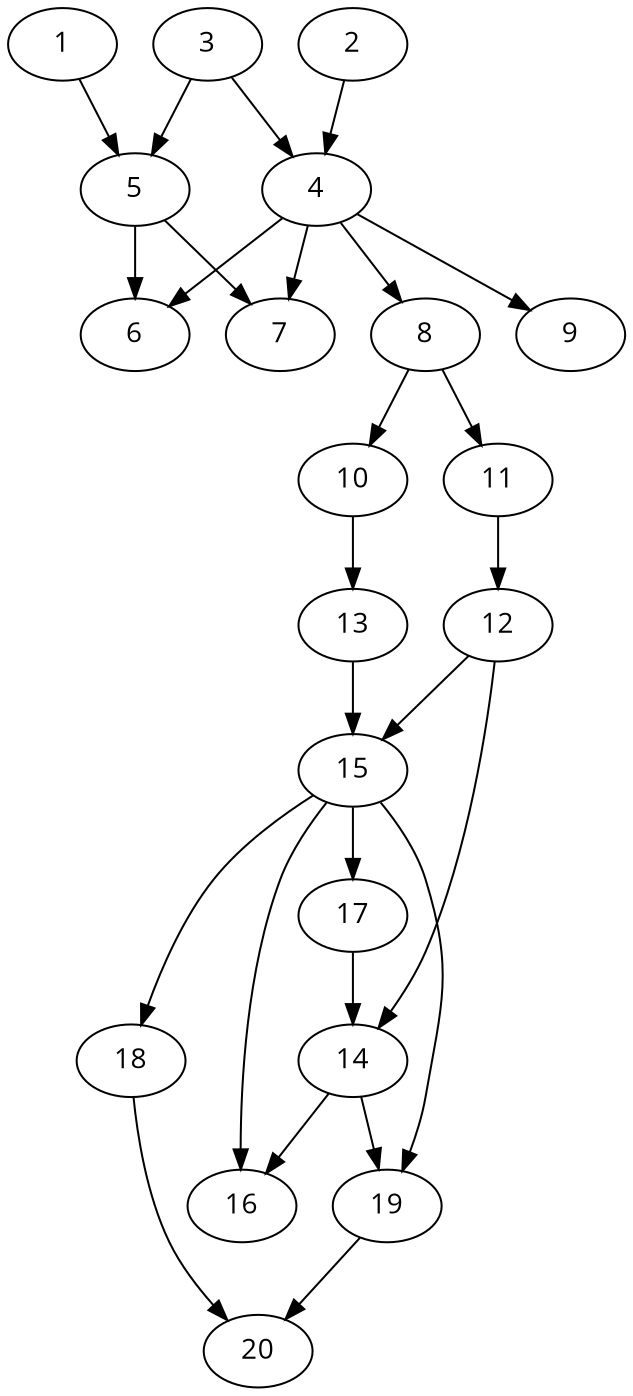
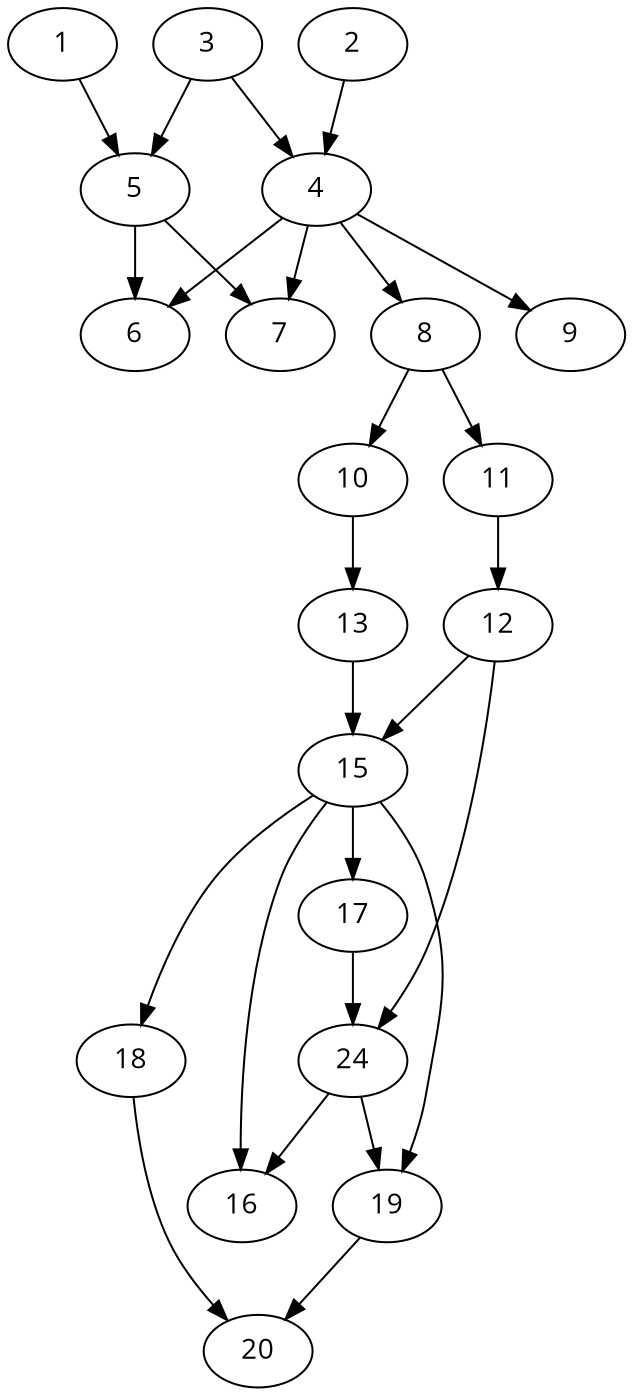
node "14": label "14" -> "24"
